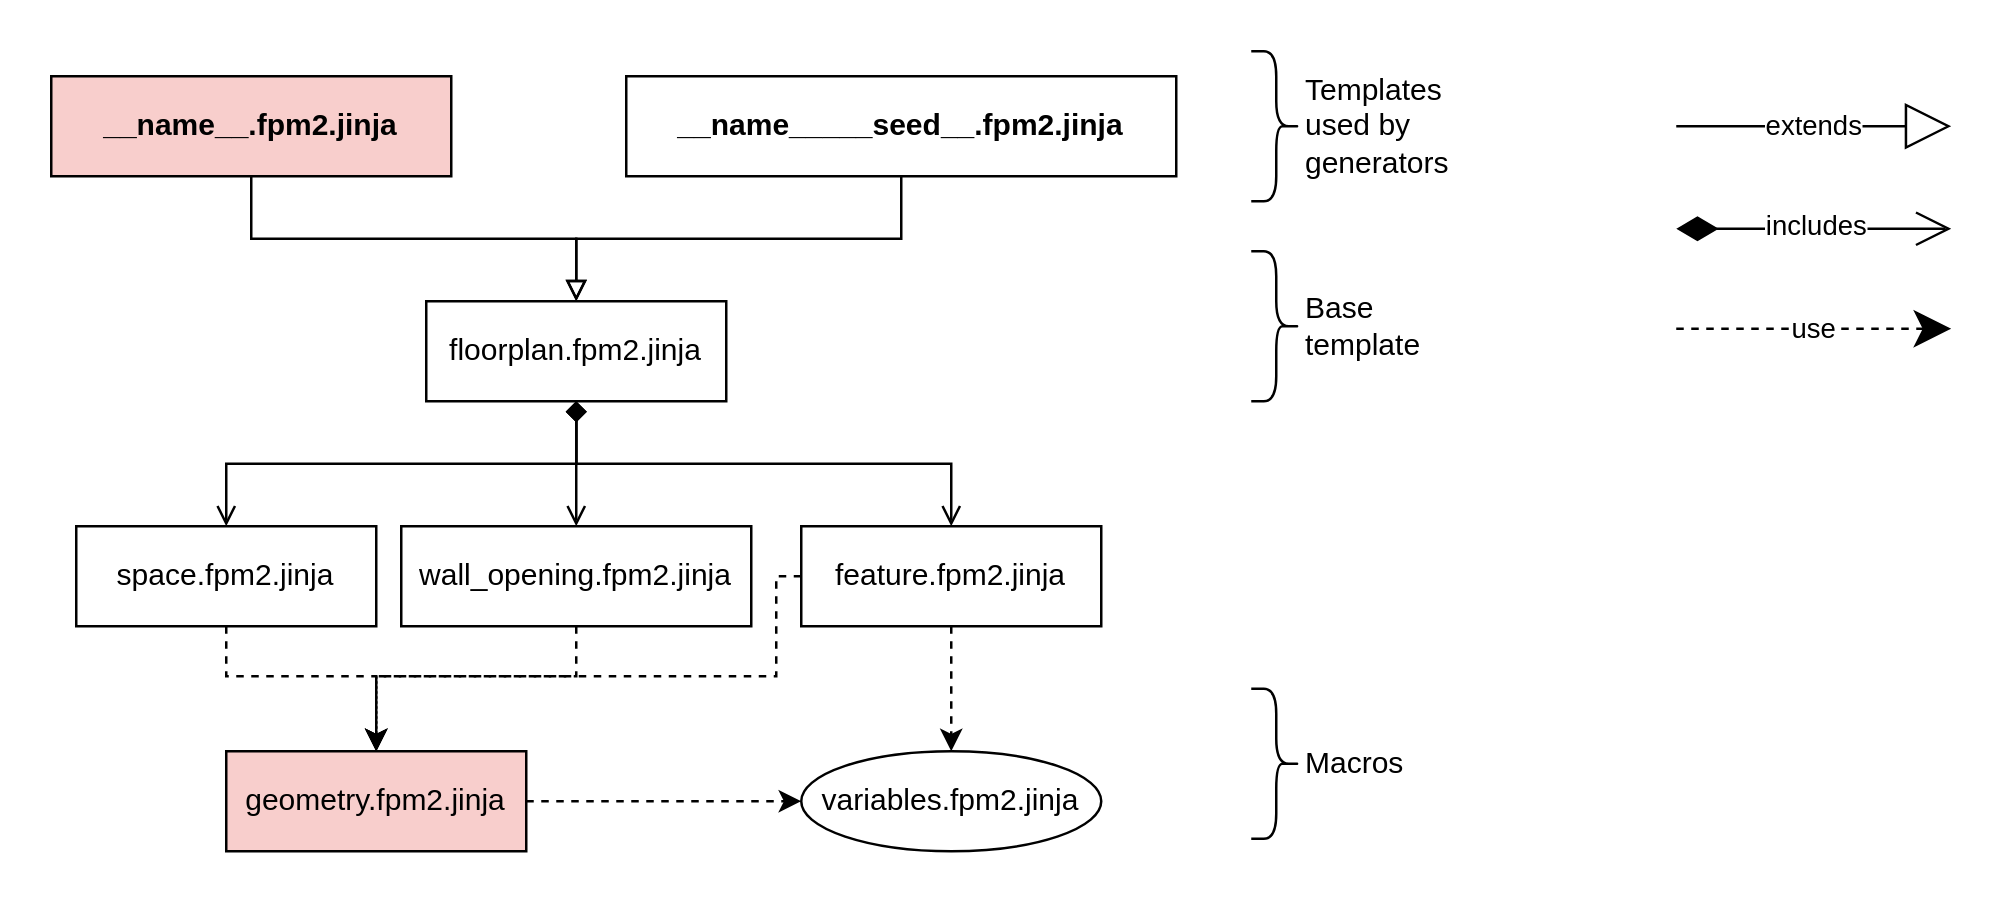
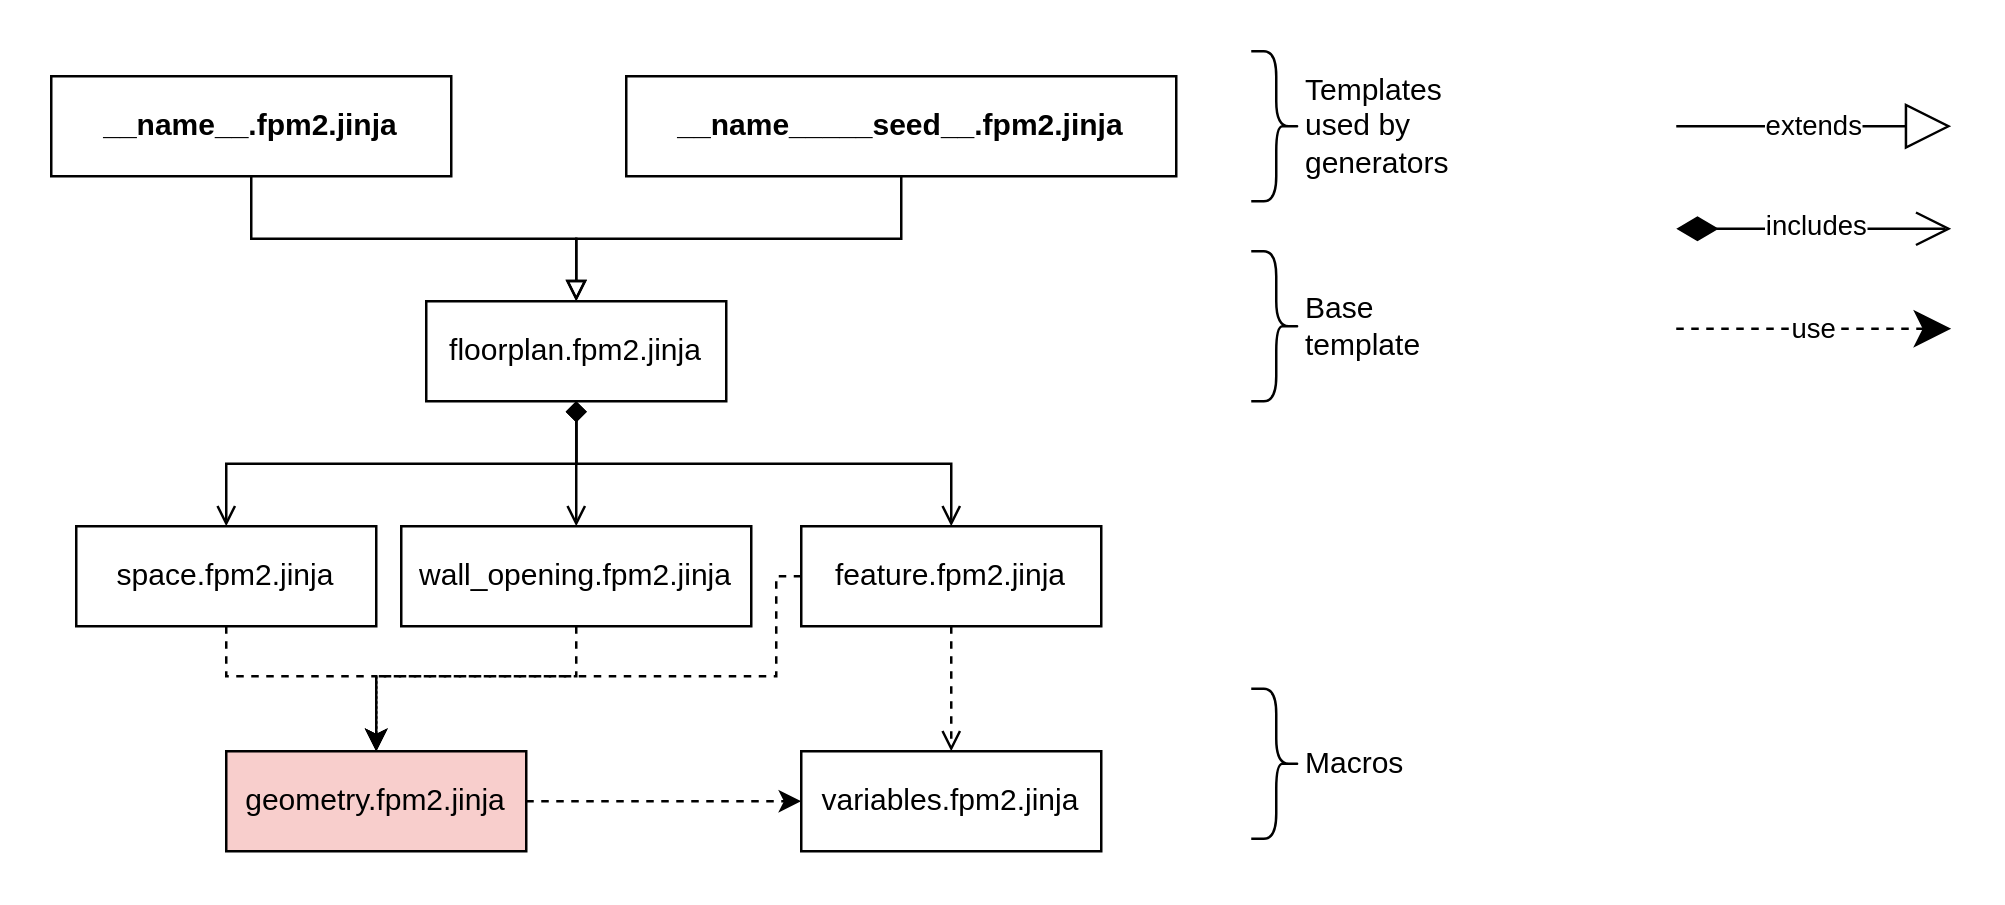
node "__name__.fpm2.jinja": fillcolor #f8cecc -> #ffffff
edge "feature.fpm2.jinja" -> "variables.fpm2.jinja": arrowhead classic -> open
node "variables.fpm2.jinja": shape ellipse -> rectangle
